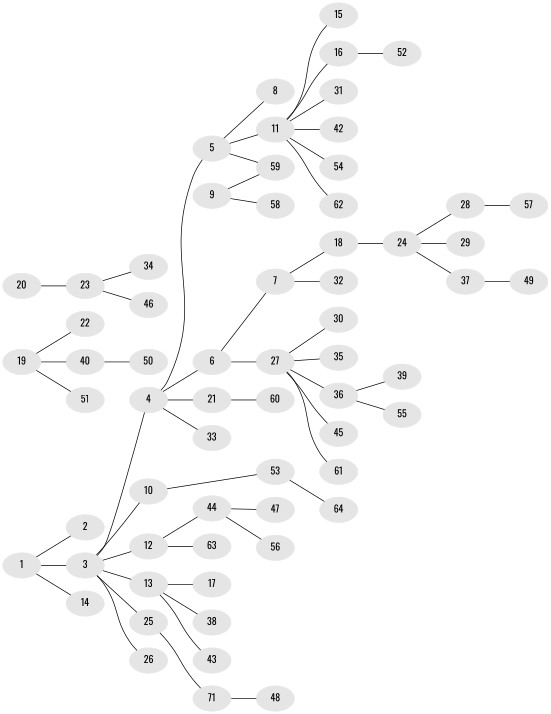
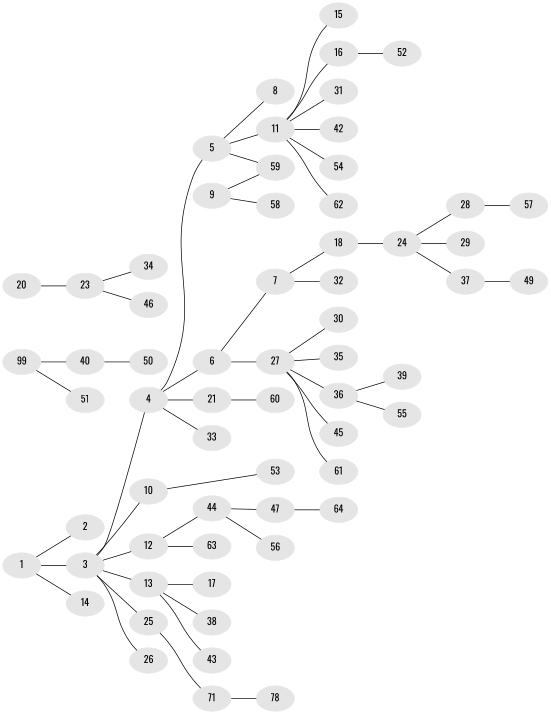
node "22": removed
node "19": label "19" -> "99"
edge "53" -- "64": now "47" -- "64"
node "48": label "48" -> "78"
